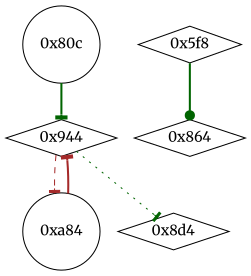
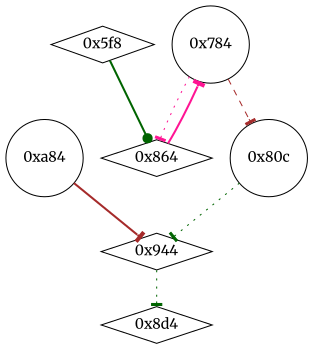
node "0x784": added
edge "0x80c" -> "0x944": style bold -> dotted
edge "0x944" -> "0xa84": removed
